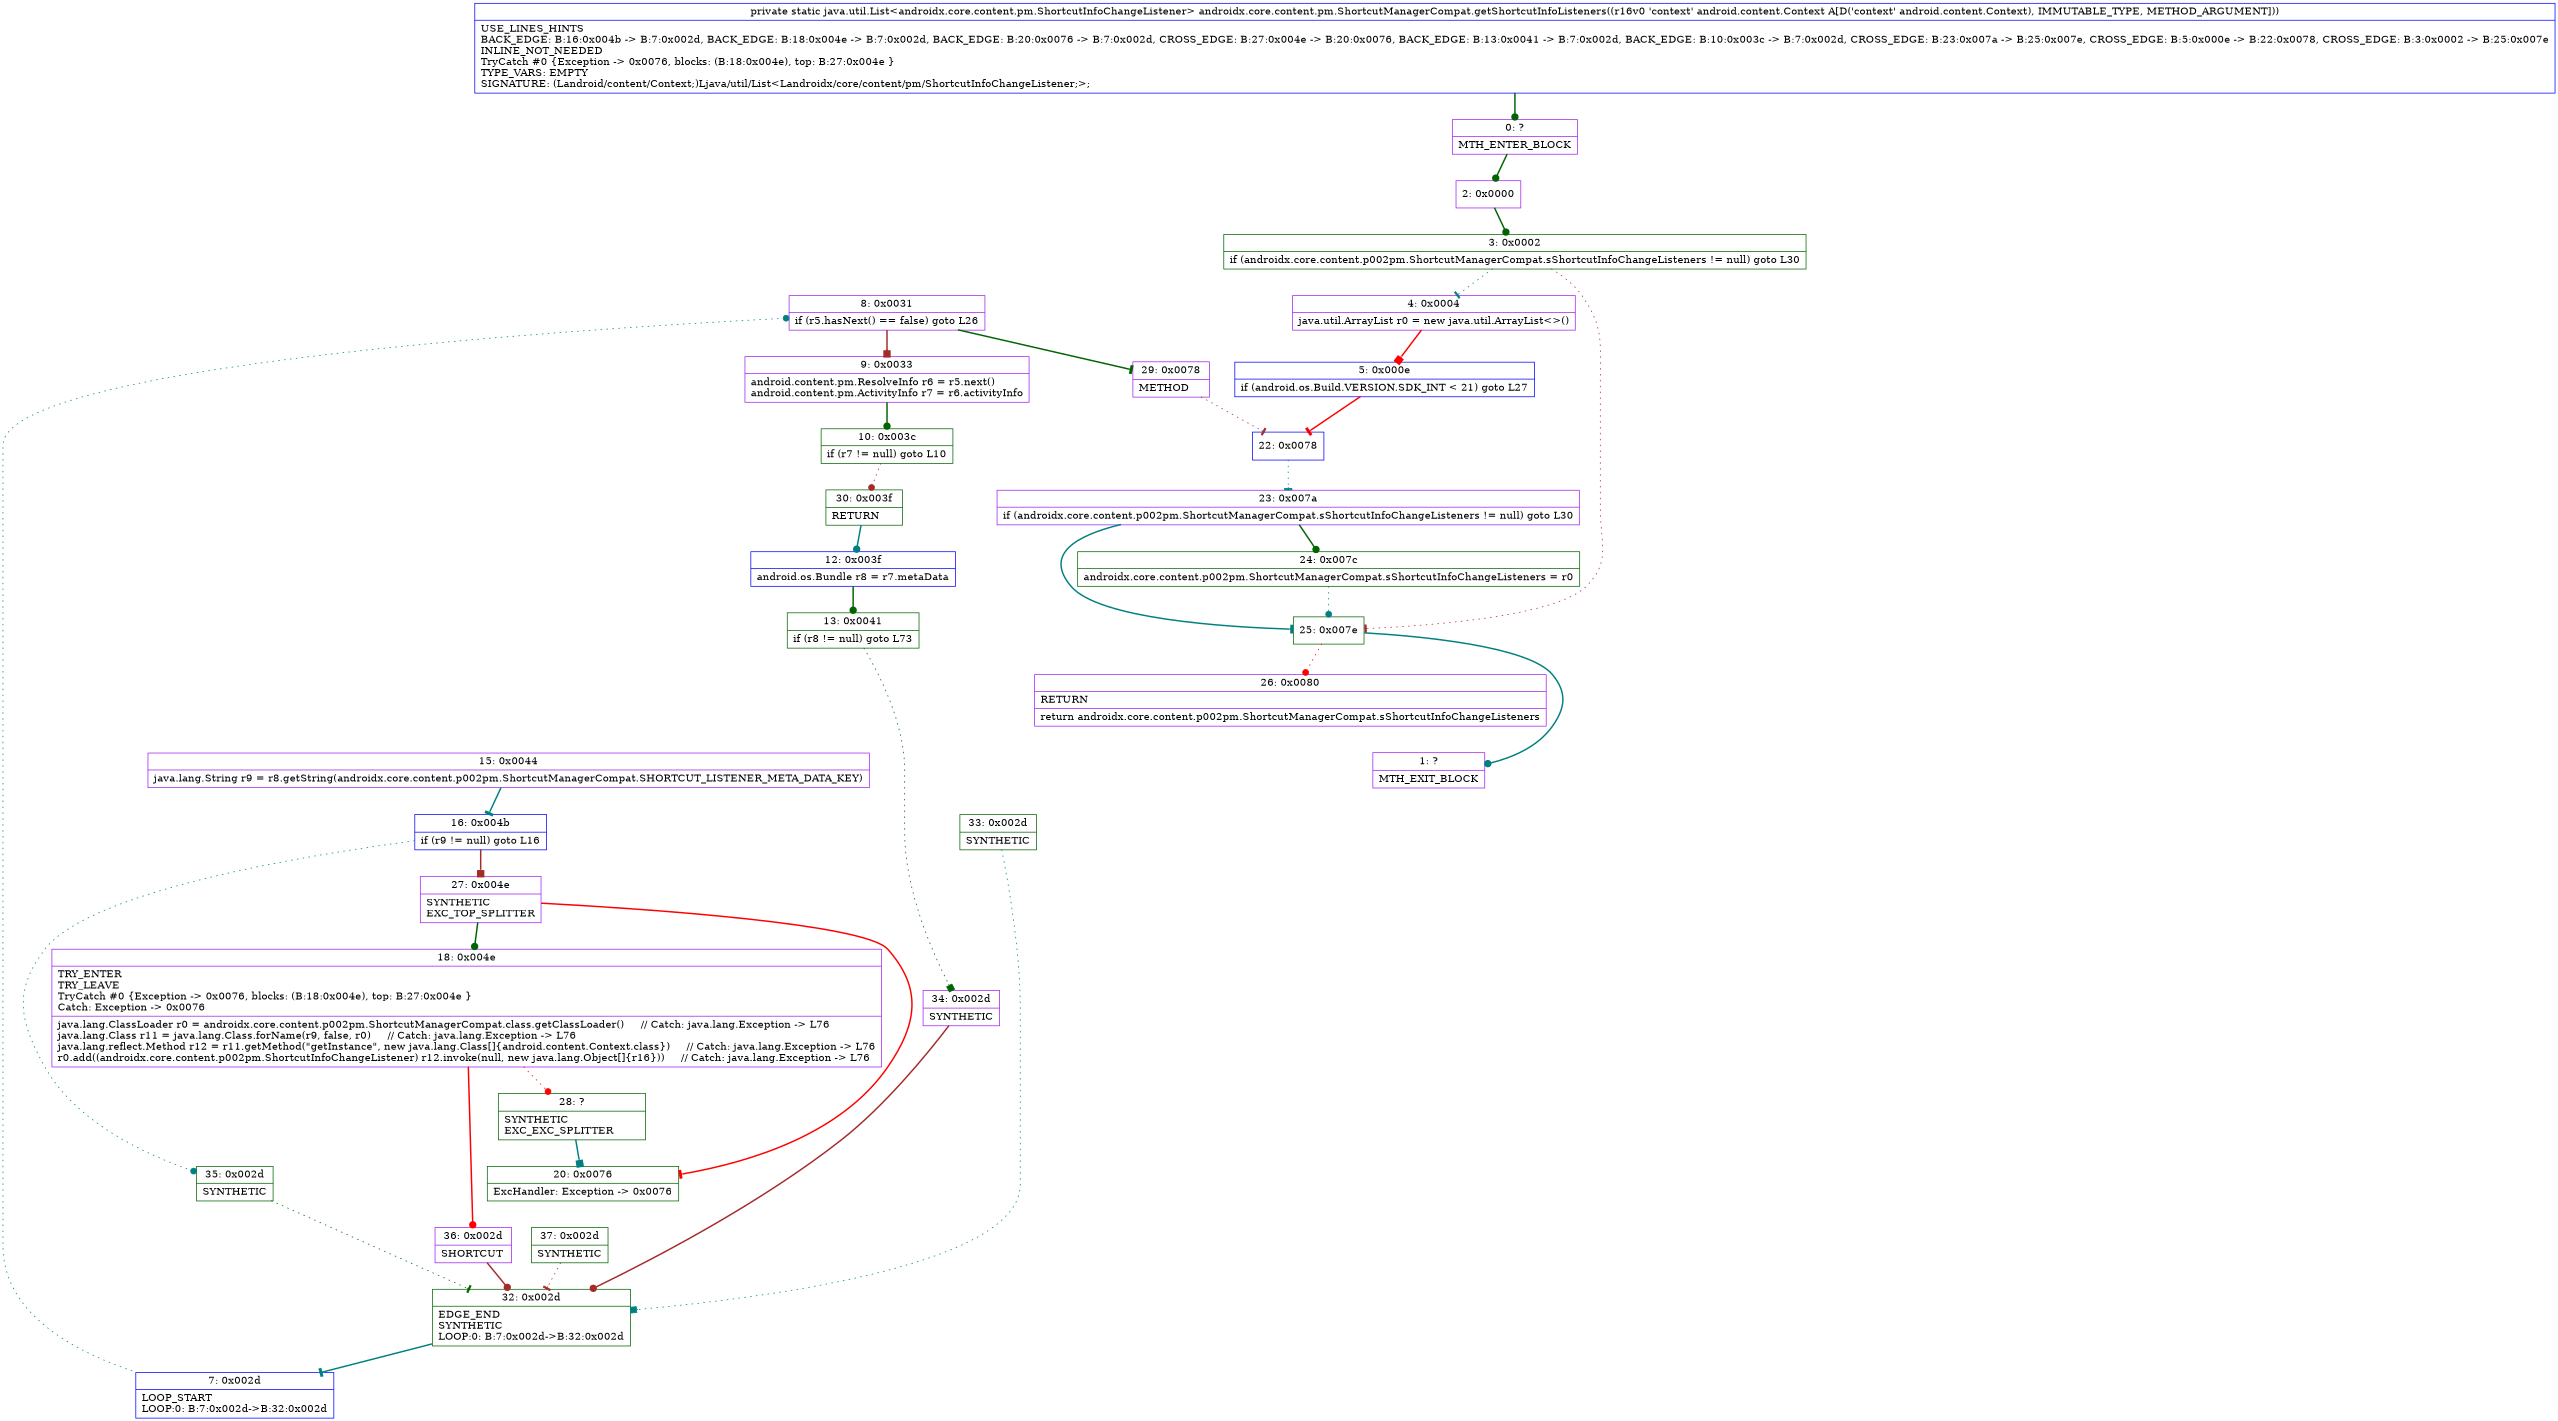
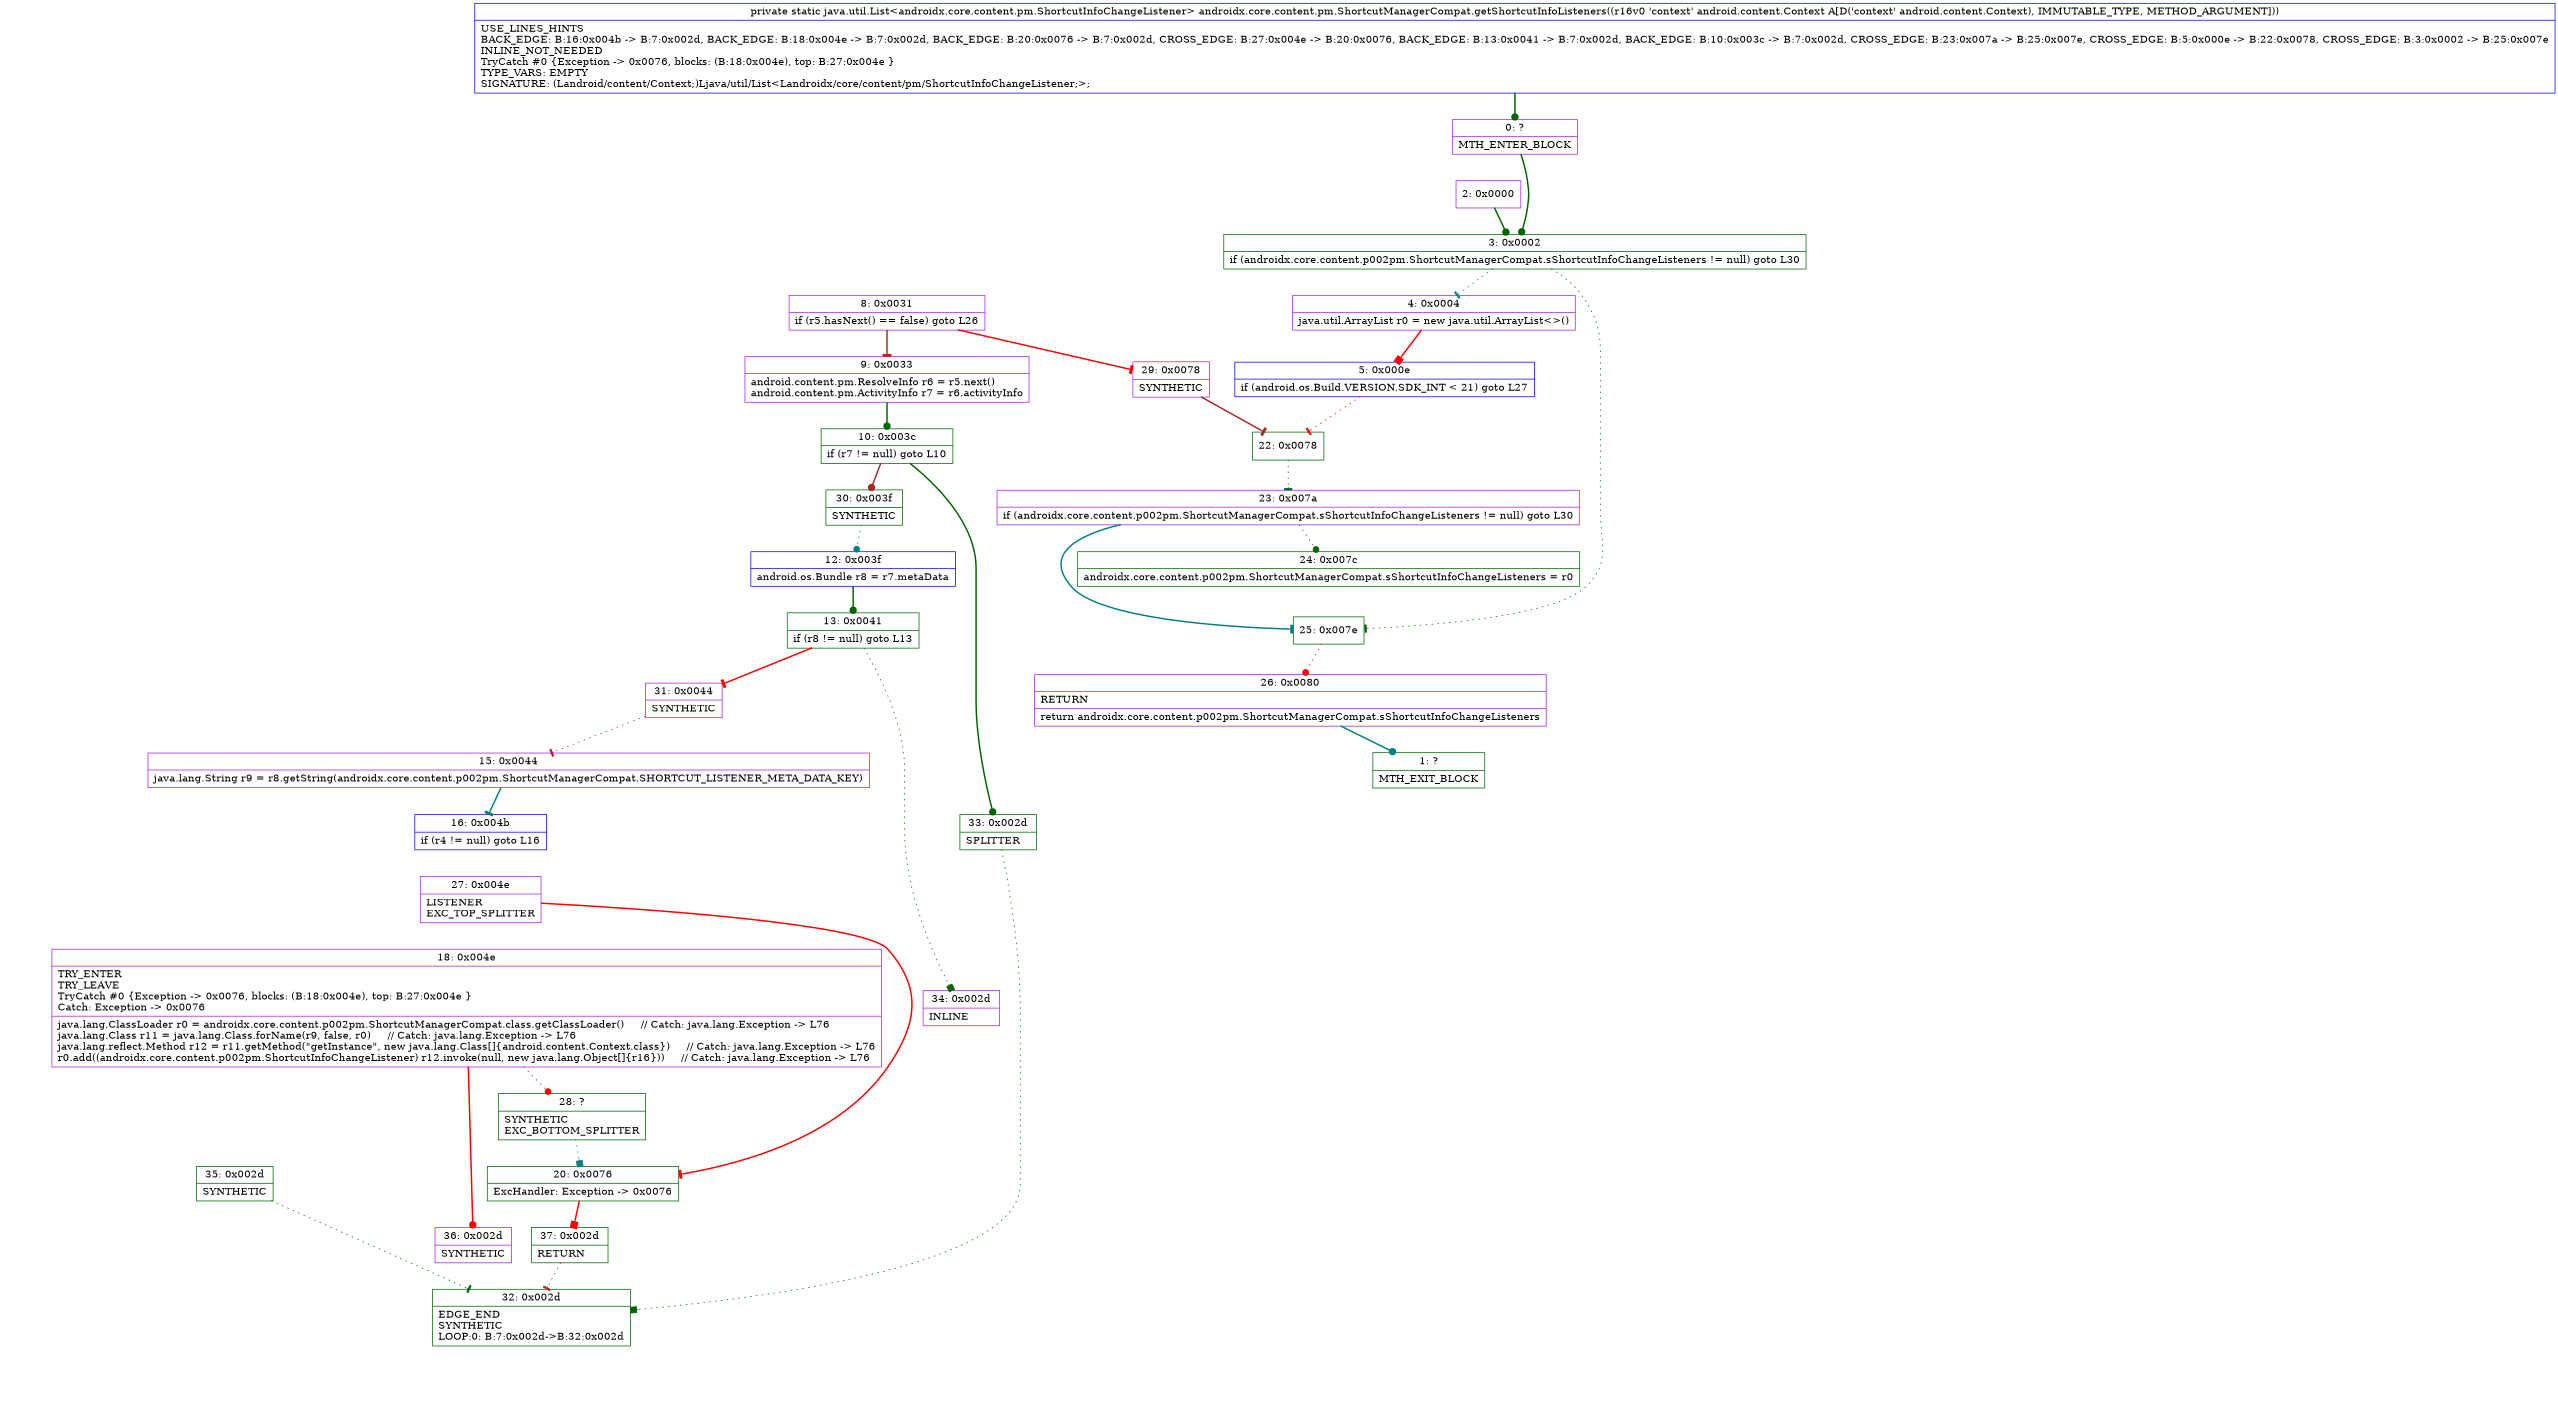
edge "0: ?" -> "2: 0x0000": now "0: ?" -> "3: 0x0002"
edge "8: 0x0031" -> "9: 0x0033": arrowhead box -> tee
edge "8: 0x0031" -> "29: 0x0078": color darkgreen -> red
node "29: 0x0078": text "METHOD" -> "SYNTHETIC"
edge "5: 0x000e" -> "22: 0x0078": style bold -> dotted
edge "29: 0x0078" -> "22: 0x0078": style dotted -> bold
node "22: 0x0078": color blue -> darkgreen
edge "22: 0x0078" -> "23: 0x007a": color teal -> darkgreen
edge "10: 0x003c" -> "30: 0x003f": style dotted -> bold
node "30: 0x003f": text "RETURN" -> "SYNTHETIC"
edge "3: 0x0002" -> "25: 0x007e": color brown -> darkgreen
edge "30: 0x003f" -> "12: 0x003f": style bold -> dotted
edge "23: 0x007a" -> "24: 0x007c": style bold -> dotted
edge "24: 0x007c" -> "25: 0x007e": removed
edge "10: 0x003c" -> "33: 0x002d": added
node "13: 0x0041": text "if (r8 != null) goto L73" -> "if (r8 != null) goto L13"
edge "25: 0x007e" -> "1: ?": now "26: 0x0080" -> "1: ?"
node "31: 0x0044": added
node "1: ?": color purple -> darkgreen
node "16: 0x004b": text "if (r9 != null) goto L16" -> "if (r4 != null) goto L16"
node "33: 0x002d": text "SYNTHETIC" -> "SPLITTER"
edge "16: 0x004b" -> "27: 0x004e": removed
node "27: 0x004e": text "SYNTHETIC" -> "LISTENER"
edge "16: 0x004b" -> "35: 0x002d": removed
edge "27: 0x004e" -> "18: 0x004e": removed
node "34: 0x002d": text "SYNTHETIC" -> "INLINE"
node "28: ?": text "EXC_EXC_SPLITTER" -> "EXC_BOTTOM_SPLITTER"
edge "28: ?" -> "20: 0x0076": style bold -> dotted
edge "34: 0x002d" -> "32: 0x002d": removed
edge "20: 0x0076" -> "37: 0x002d": added
edge "33: 0x002d" -> "32: 0x002d": color teal -> darkgreen
node "36: 0x002d": text "SHORTCUT" -> "SYNTHETIC"
node "37: 0x002d": text "SYNTHETIC" -> "RETURN"
edge "36: 0x002d" -> "32: 0x002d": removed
node "7: 0x002d": removed
